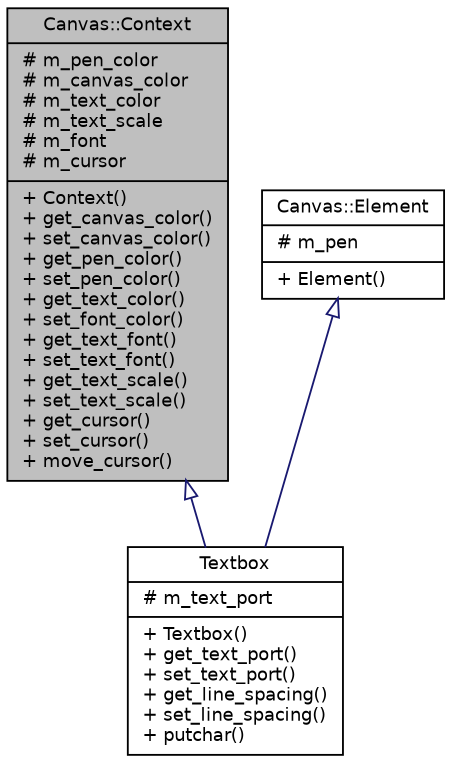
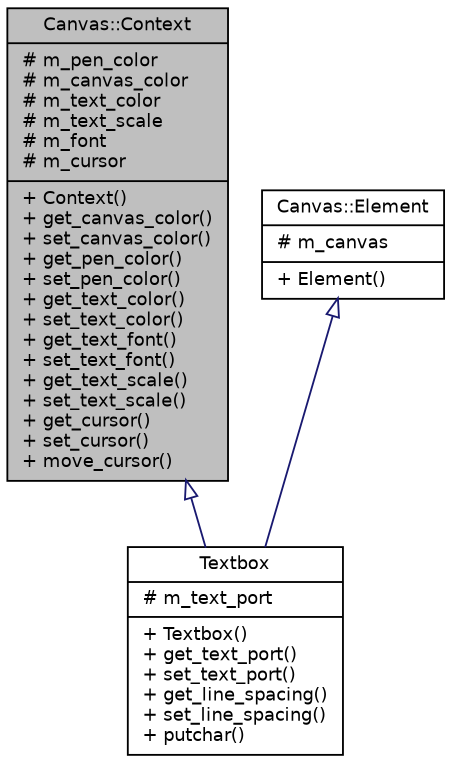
node "Canvas::Element": text "# m_pen" -> "# m_canvas"
node "Canvas::Context": text "+ set_font_color()" -> "+ set_text_color()"
